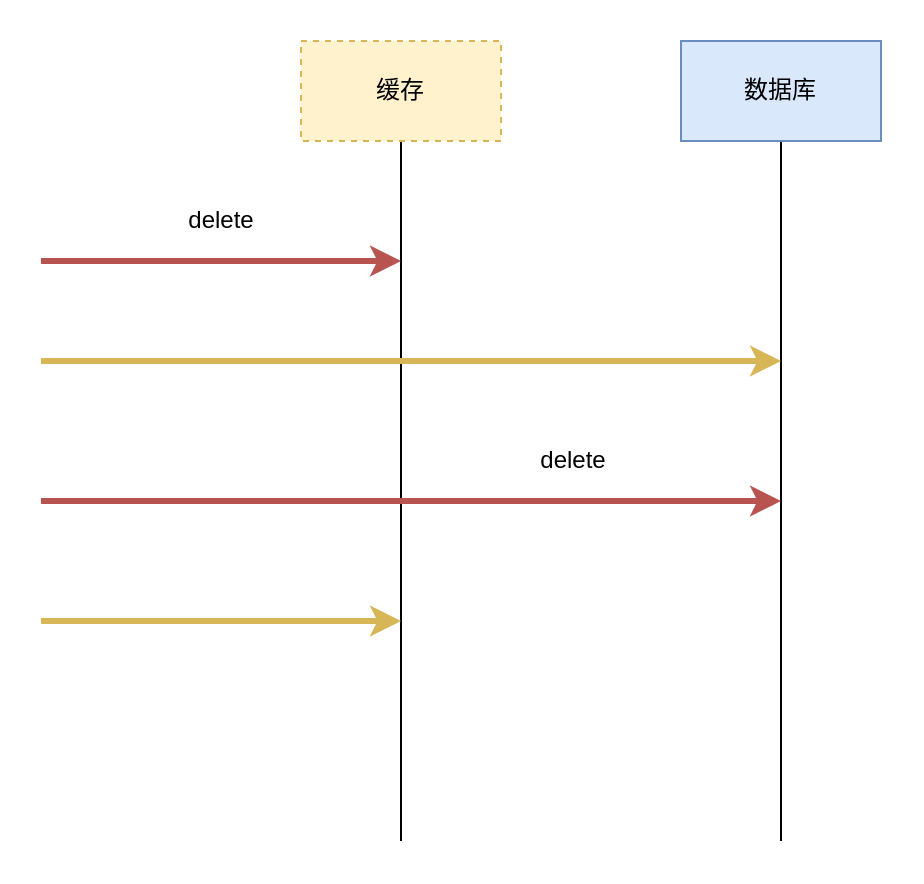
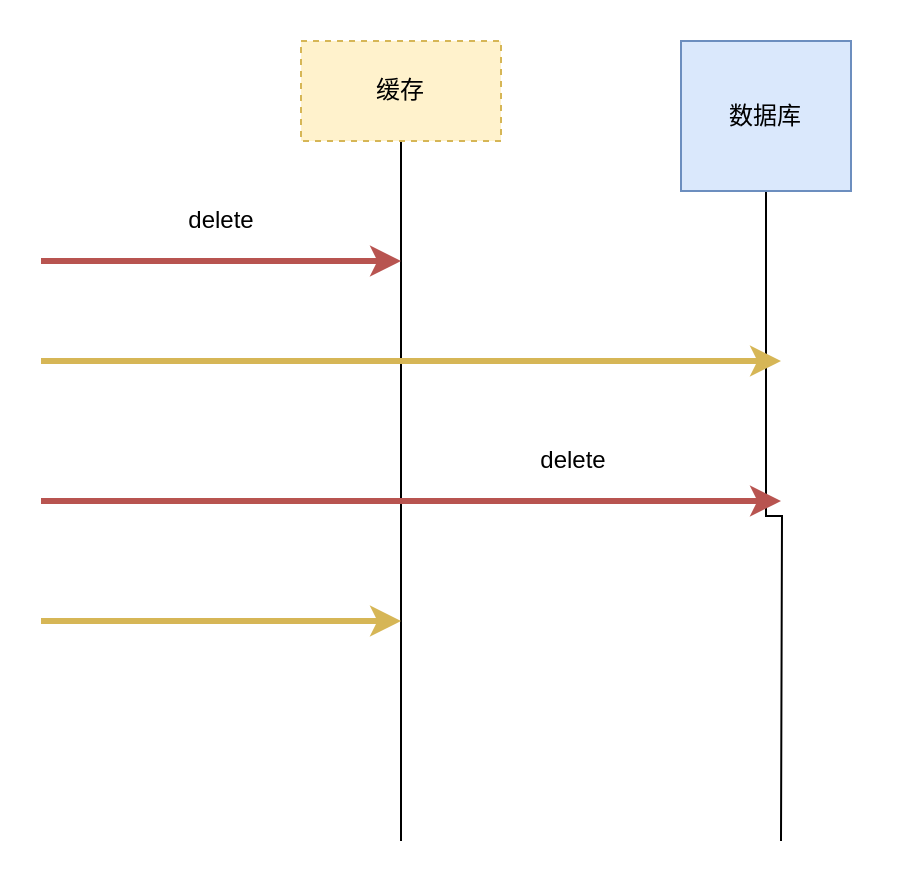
node "数据库": size 200x100 -> 170x150
